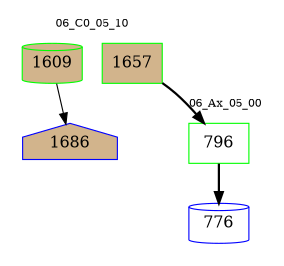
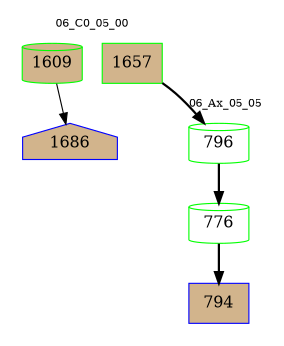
cluster "06_C0_05_10": label "06_C0_05_10" -> "06_C0_05_00"
cluster "06_Ax_05_00": label "06_Ax_05_00" -> "06_Ax_05_05"
node "796": shape box -> cylinder
node "776": color blue -> green
node "794": added
